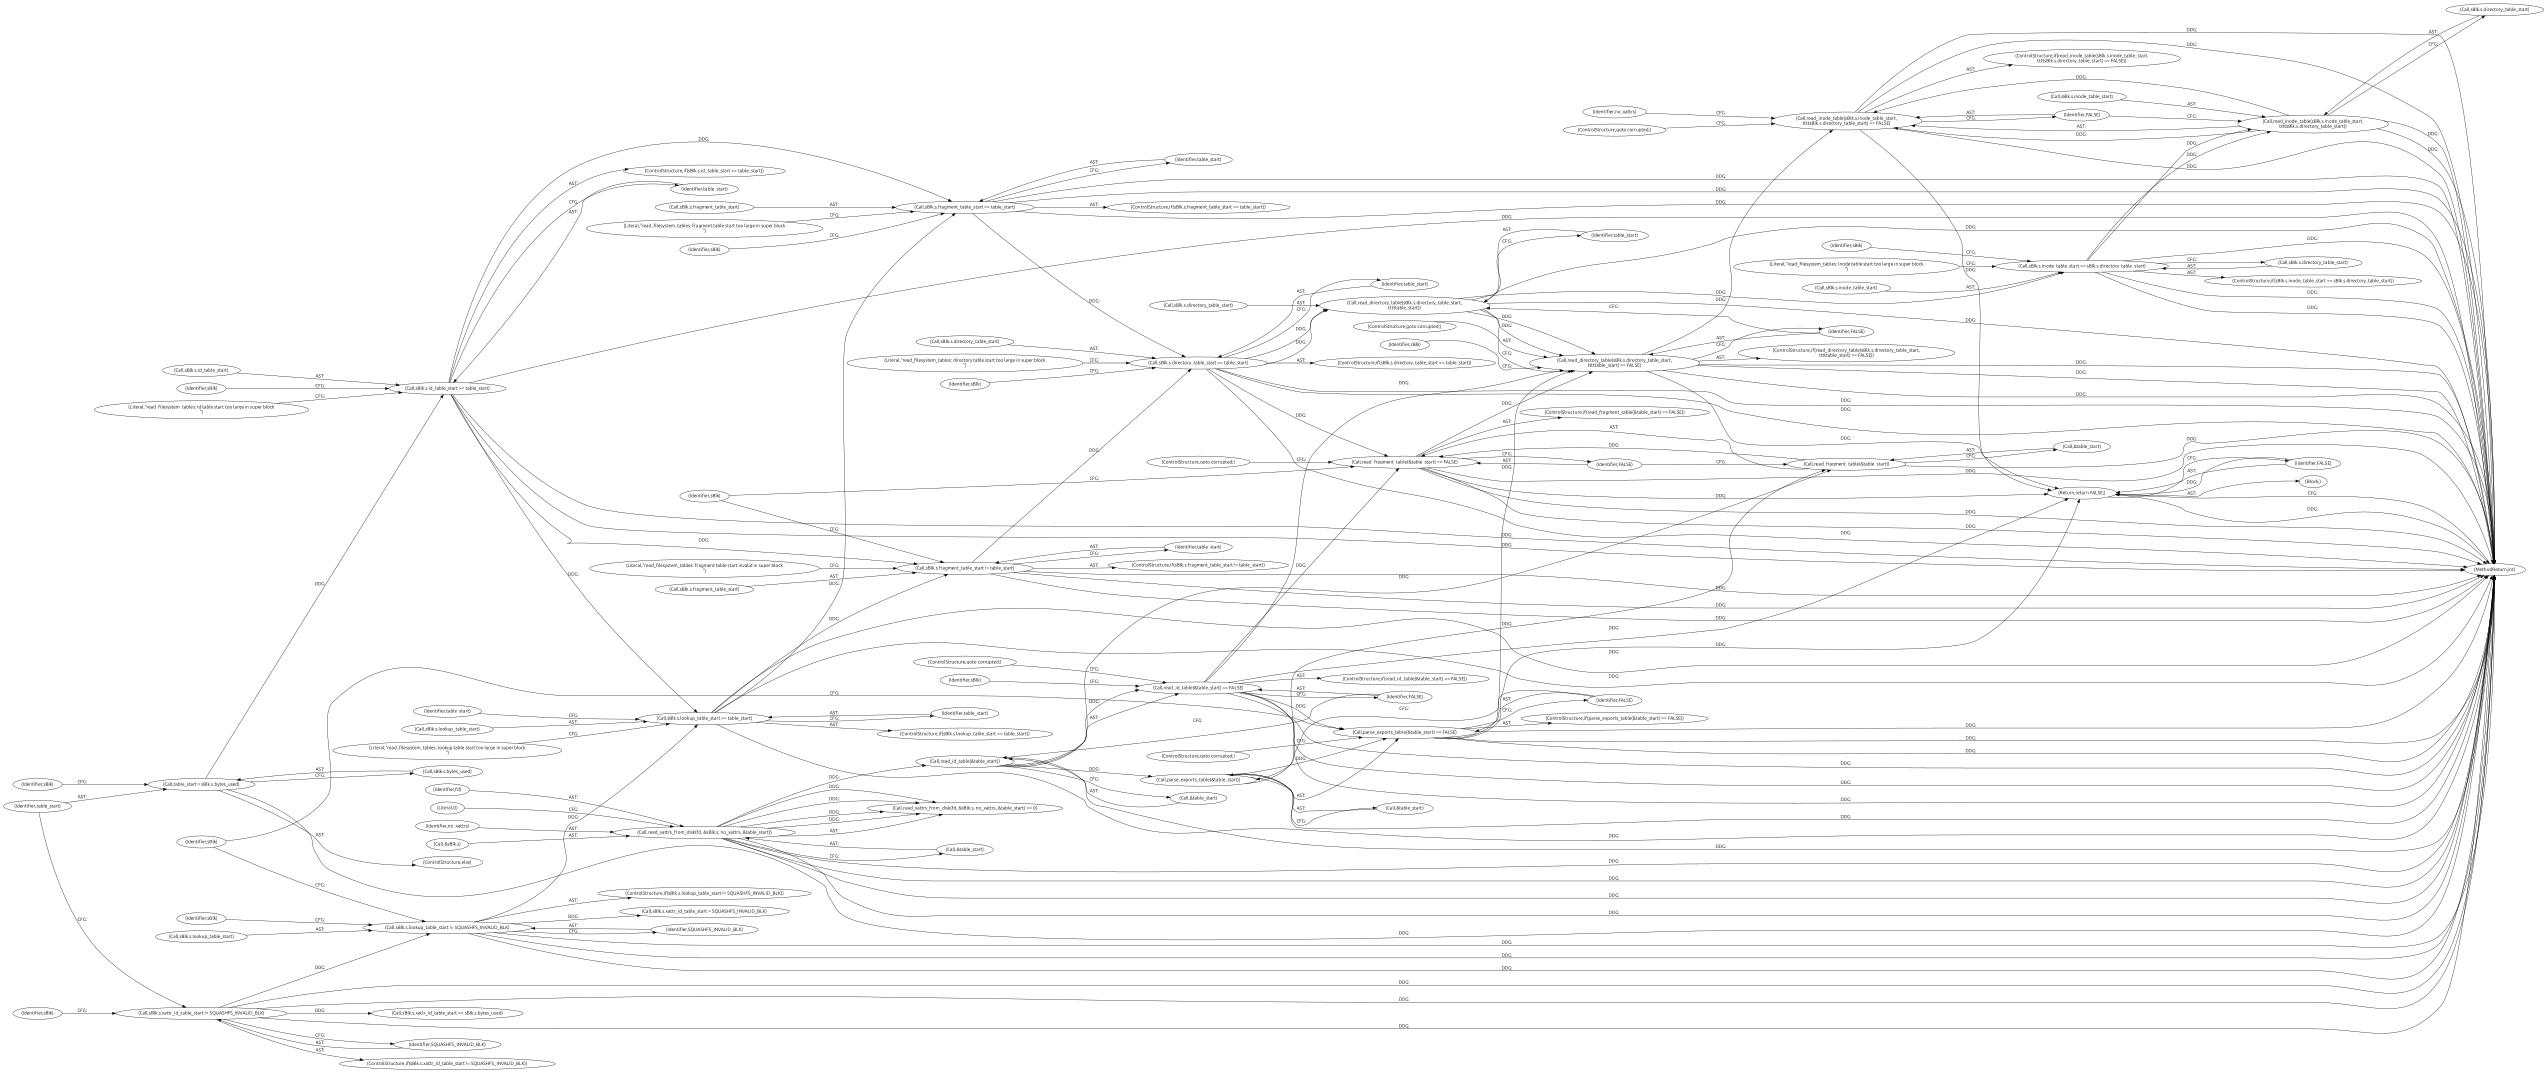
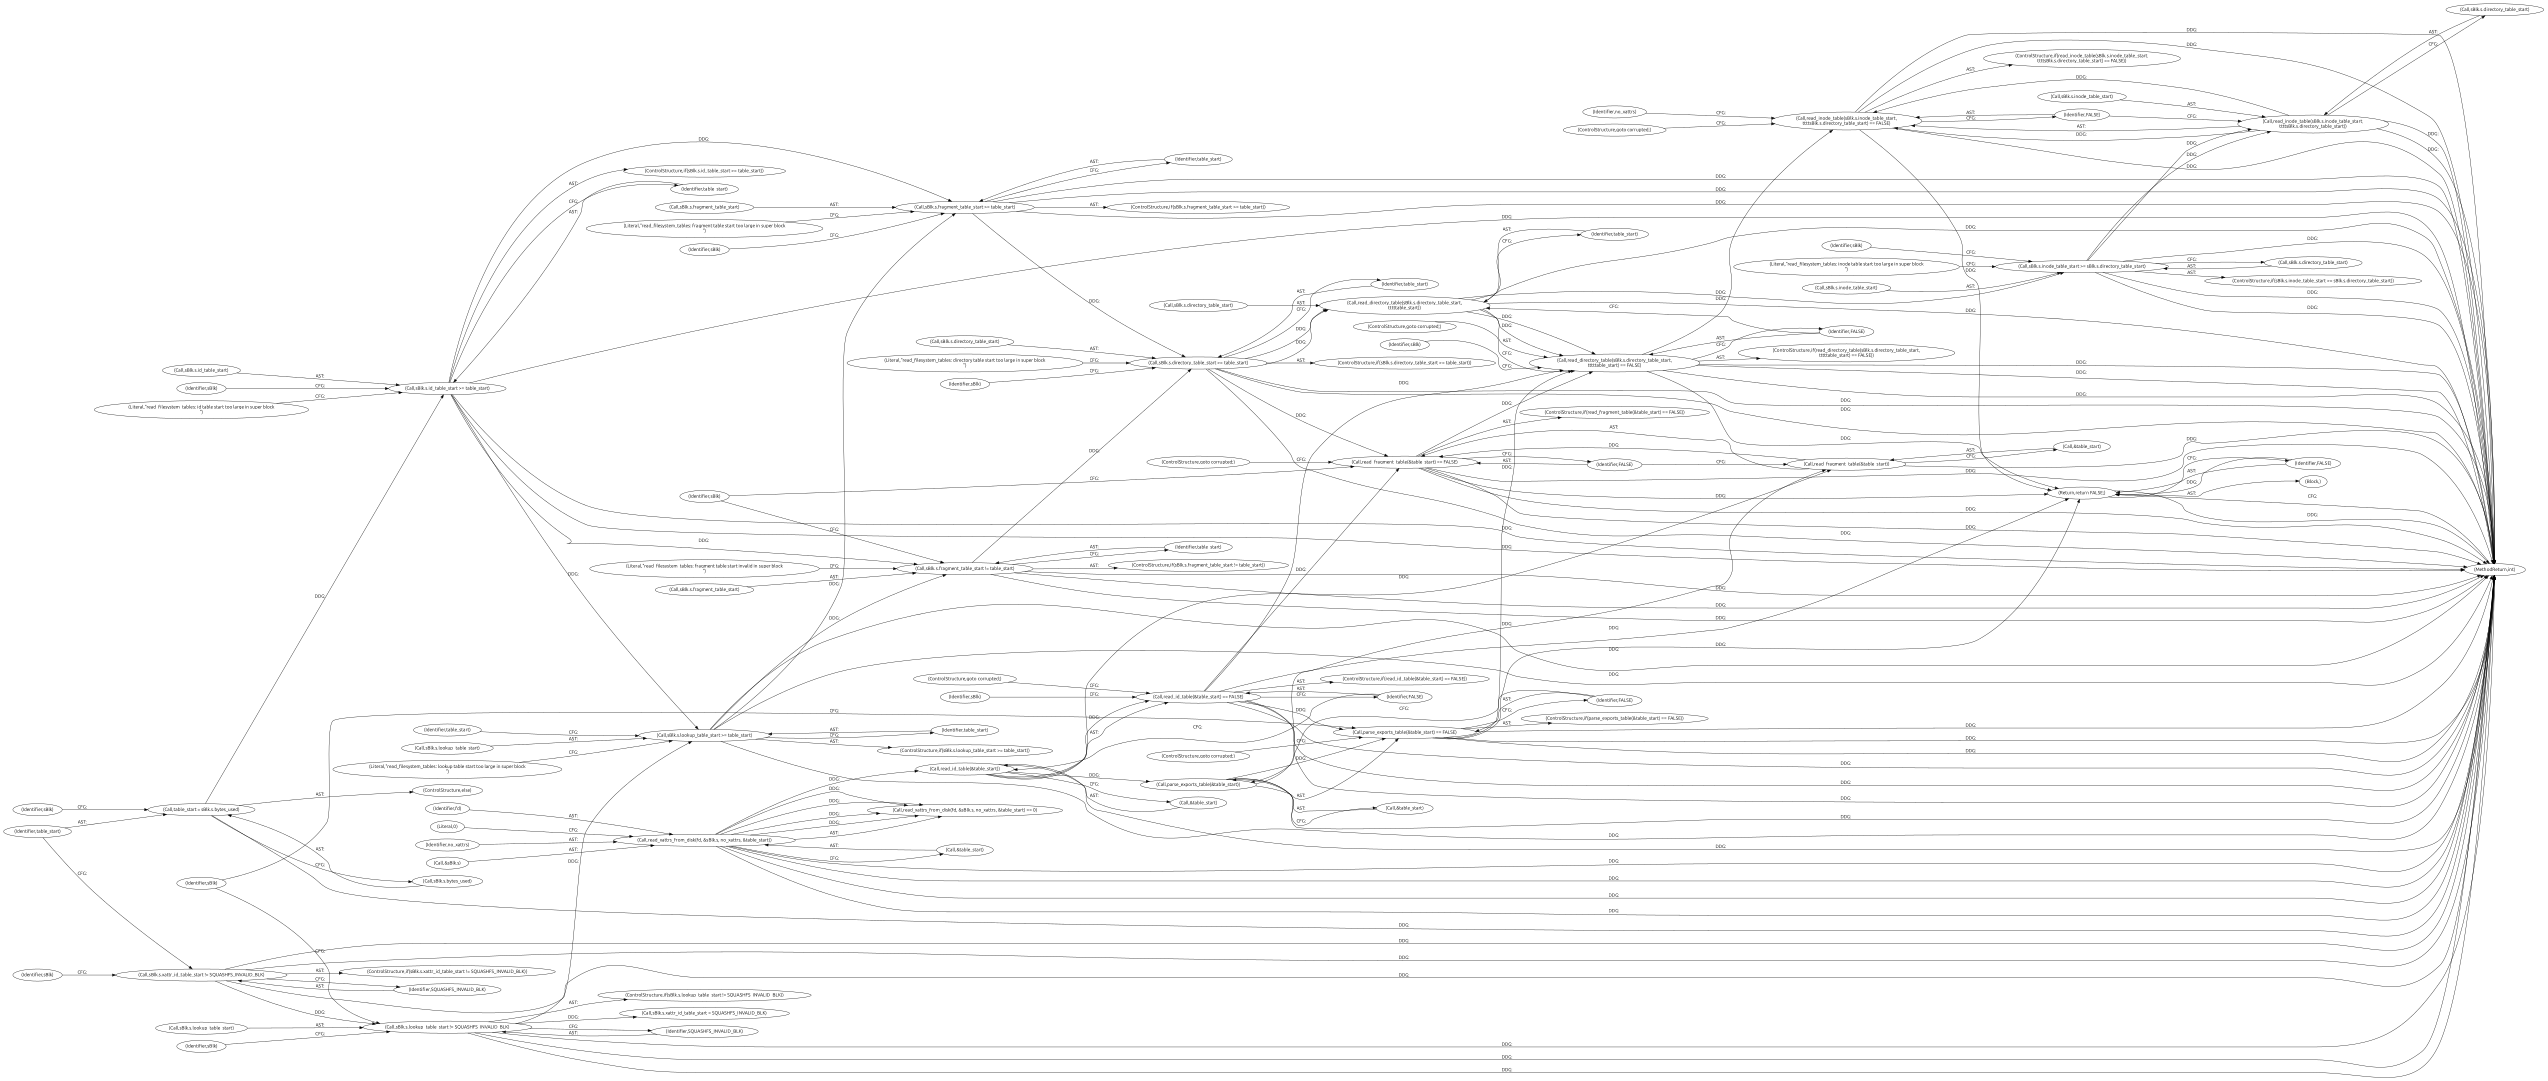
node "(Call,sBlk.s.xattr_id_table_start >= sBlk.s.bytes_used)": removed
